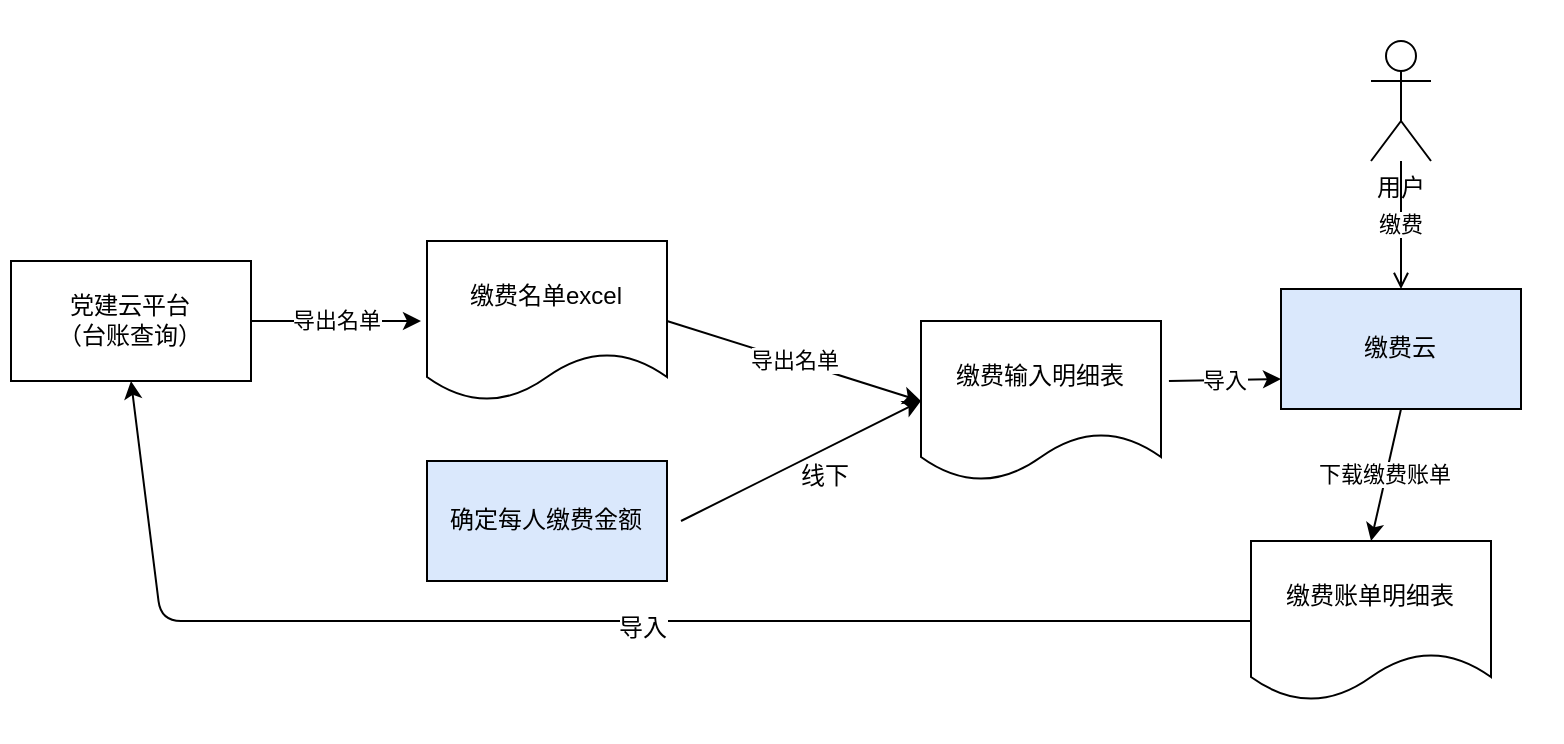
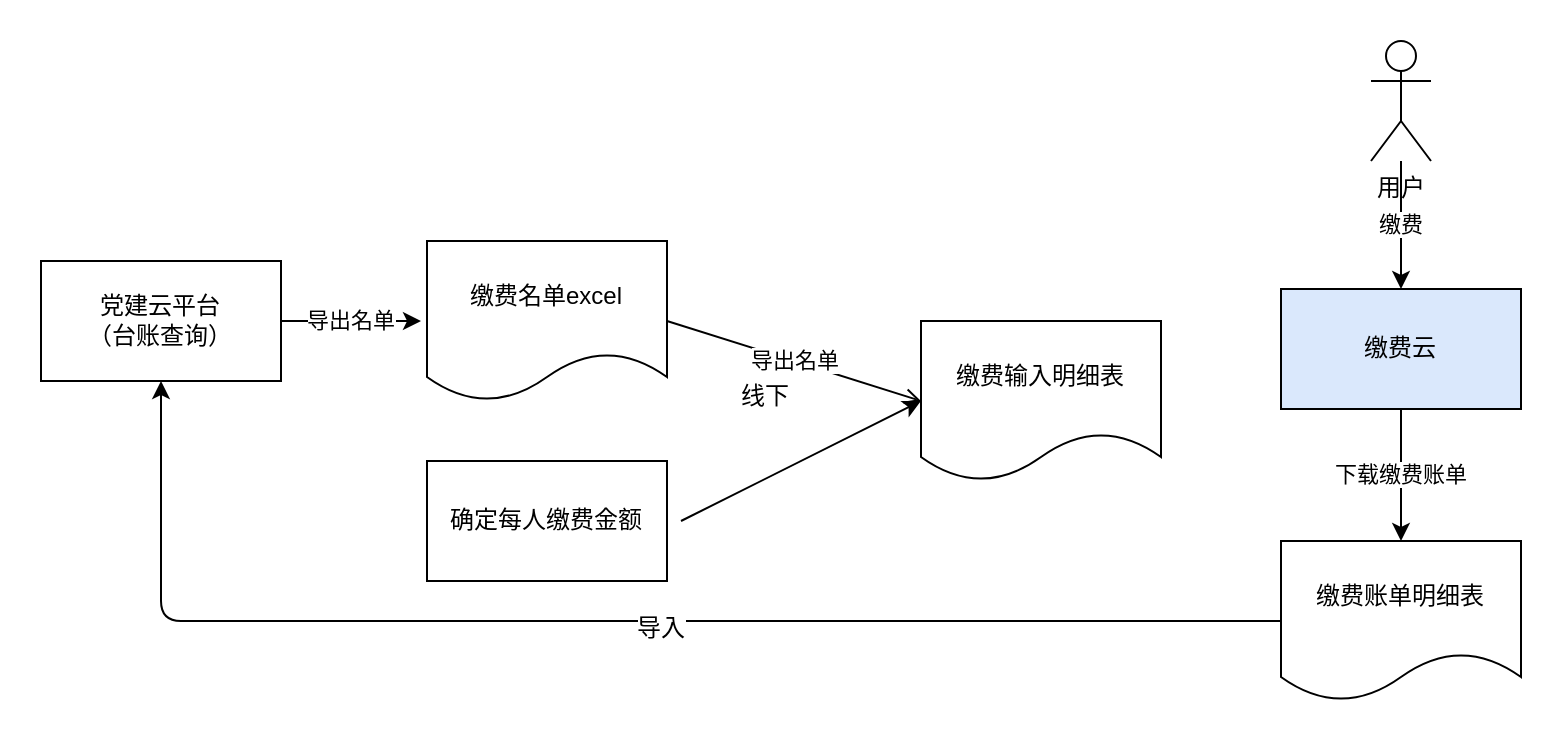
edge "用户" -> "缴费云": arrowhead open -> classic
node "党建云平台 （台账查询）": moved (131, 321) -> (161, 321)
edge "缴费输入明细表" -> "缴费云": removed, label "导入"
edge "缴费名单excel" -> "缴费输入明细表": arrowhead classic -> open
node "线下": moved (825, 477) -> (765, 397)
node "确定每人缴费金额": fillcolor #dae8fc -> #ffffff
node "缴费账单明细表": moved (1371, 621) -> (1401, 621)
